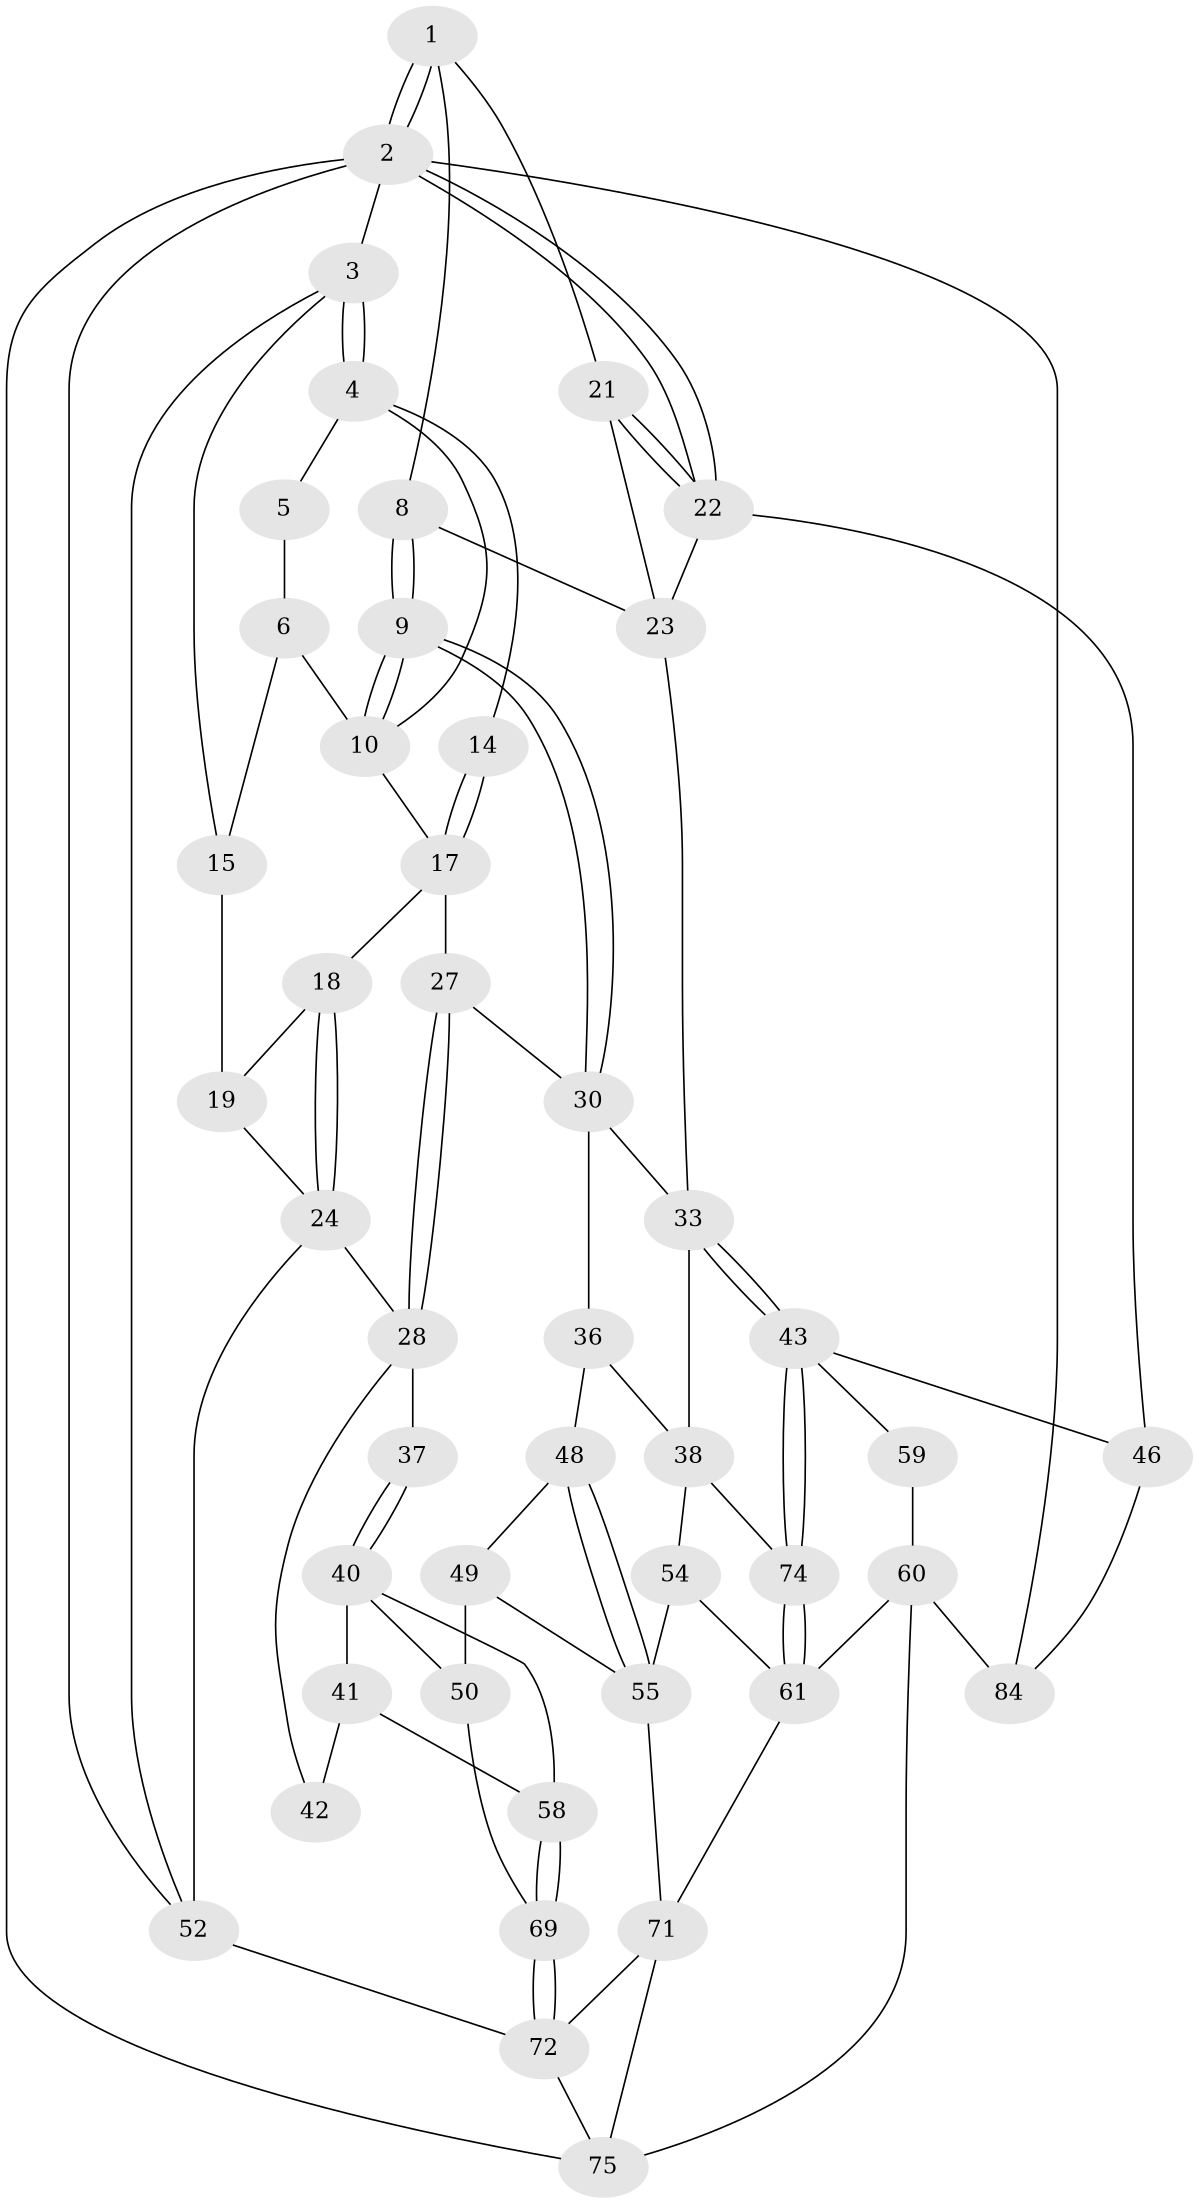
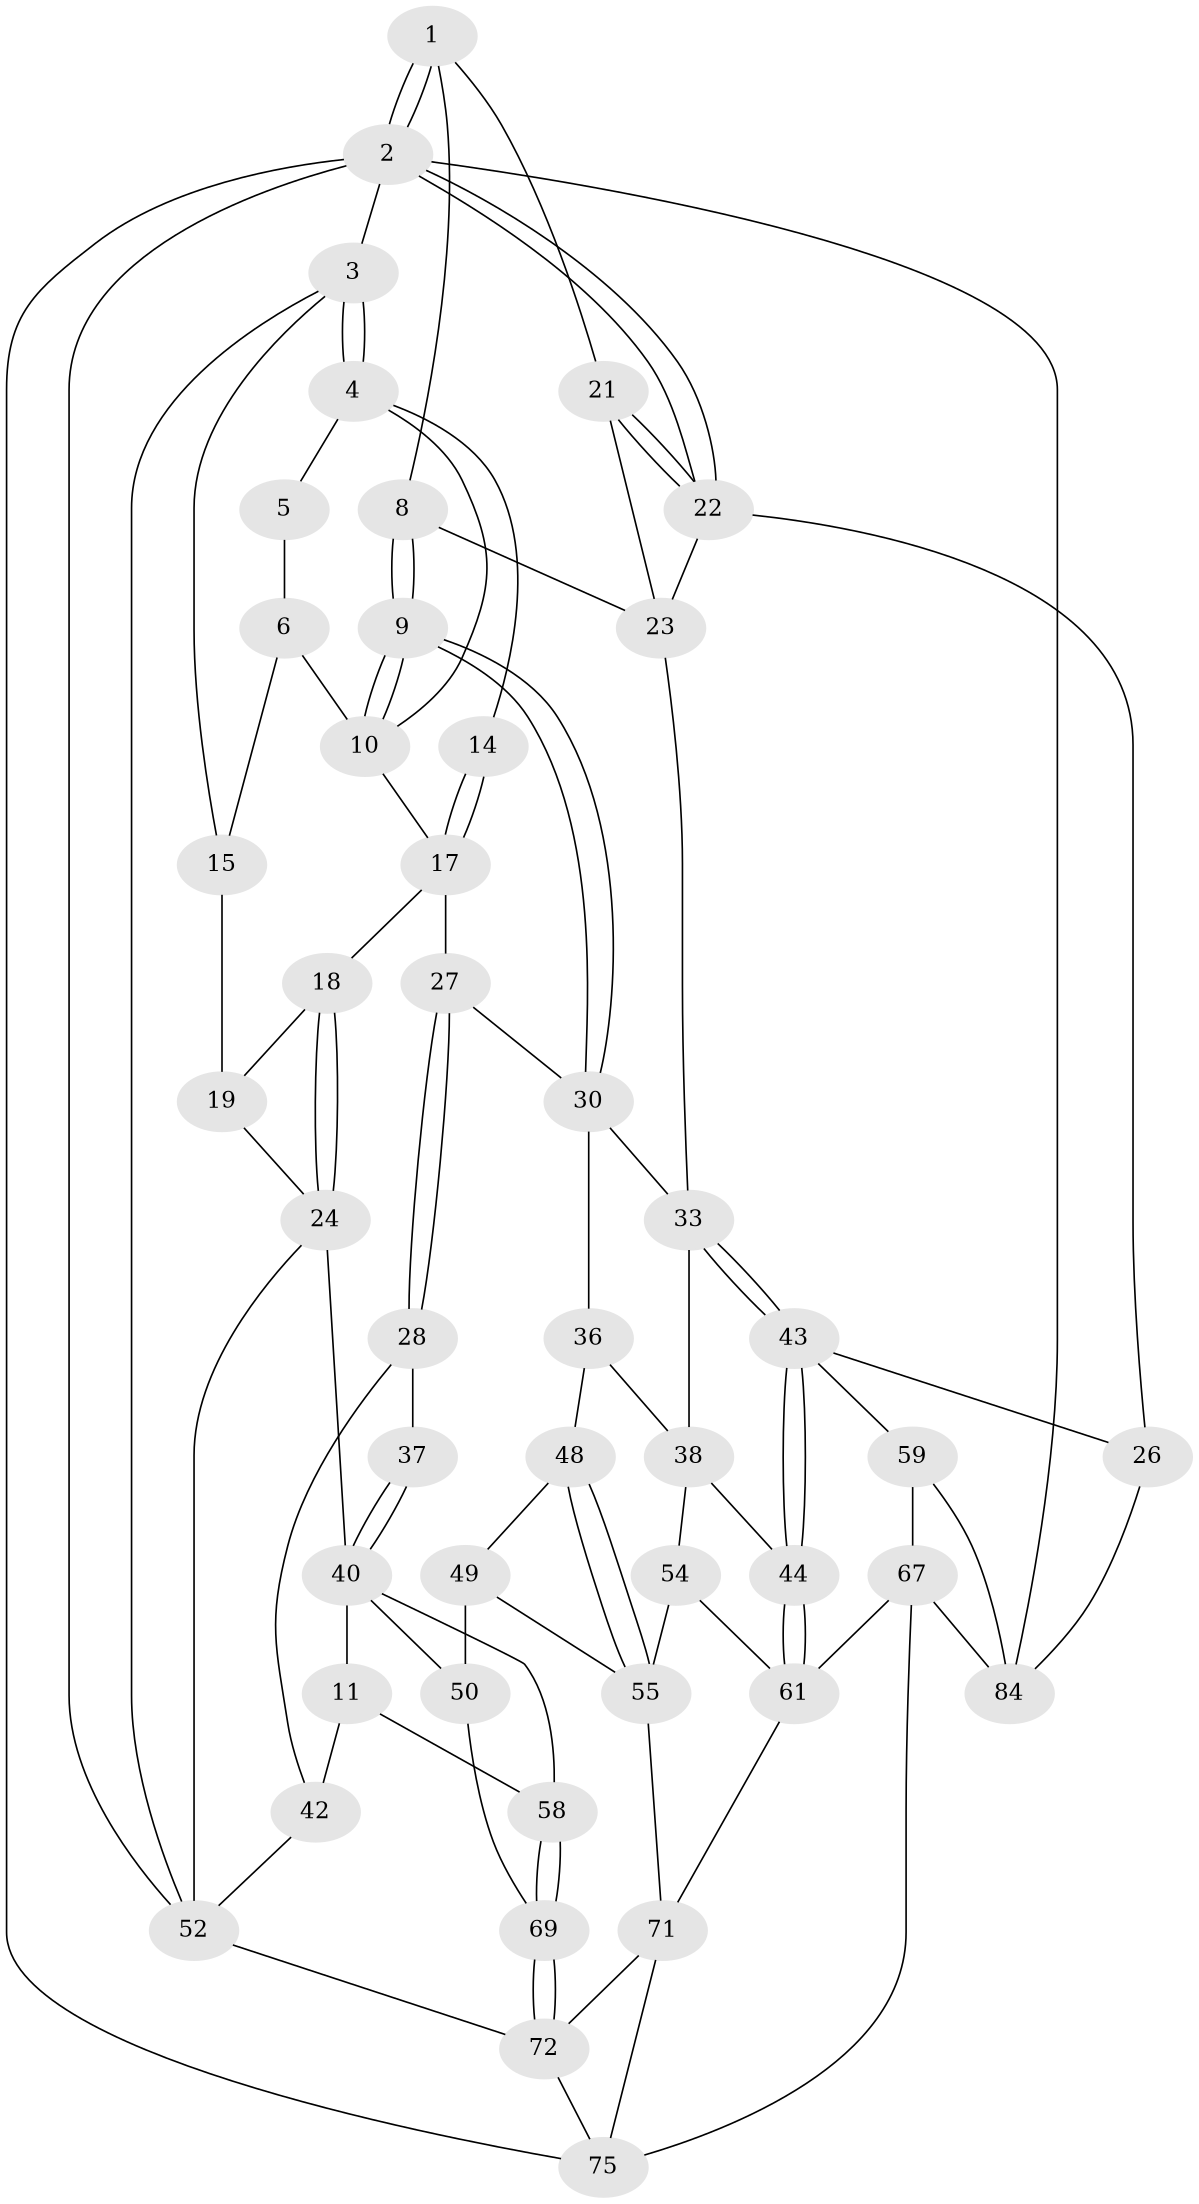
edge "24" -- "28": now "24" -- "40"
node "46": label "46" -> "26"
edge "59" -- "84": added
node "74": label "74" -> "44"
node "60": label "60" -> "67"
node "41": label "41" -> "11"
edge "42" -- "52": added
